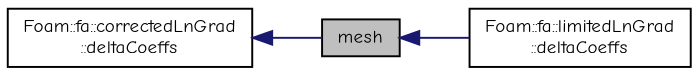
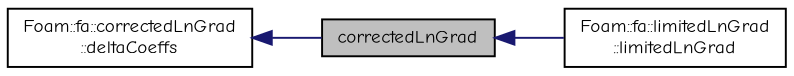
node "mesh": label "mesh" -> "correctedLnGrad"
node "Foam::fa::limitedLnGrad ::deltaCoeffs": label "Foam::fa::limitedLnGrad ::deltaCoeffs" -> "Foam::fa::limitedLnGrad ::limitedLnGrad"
